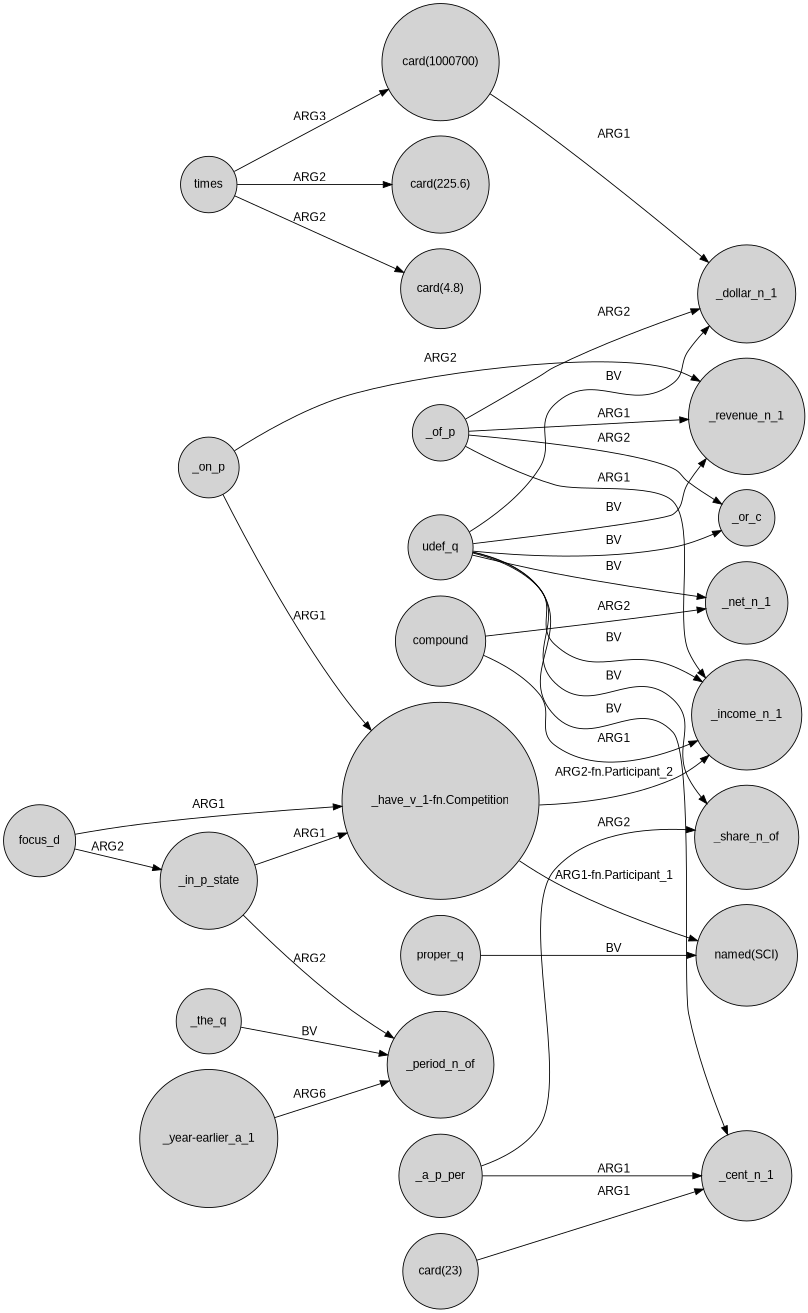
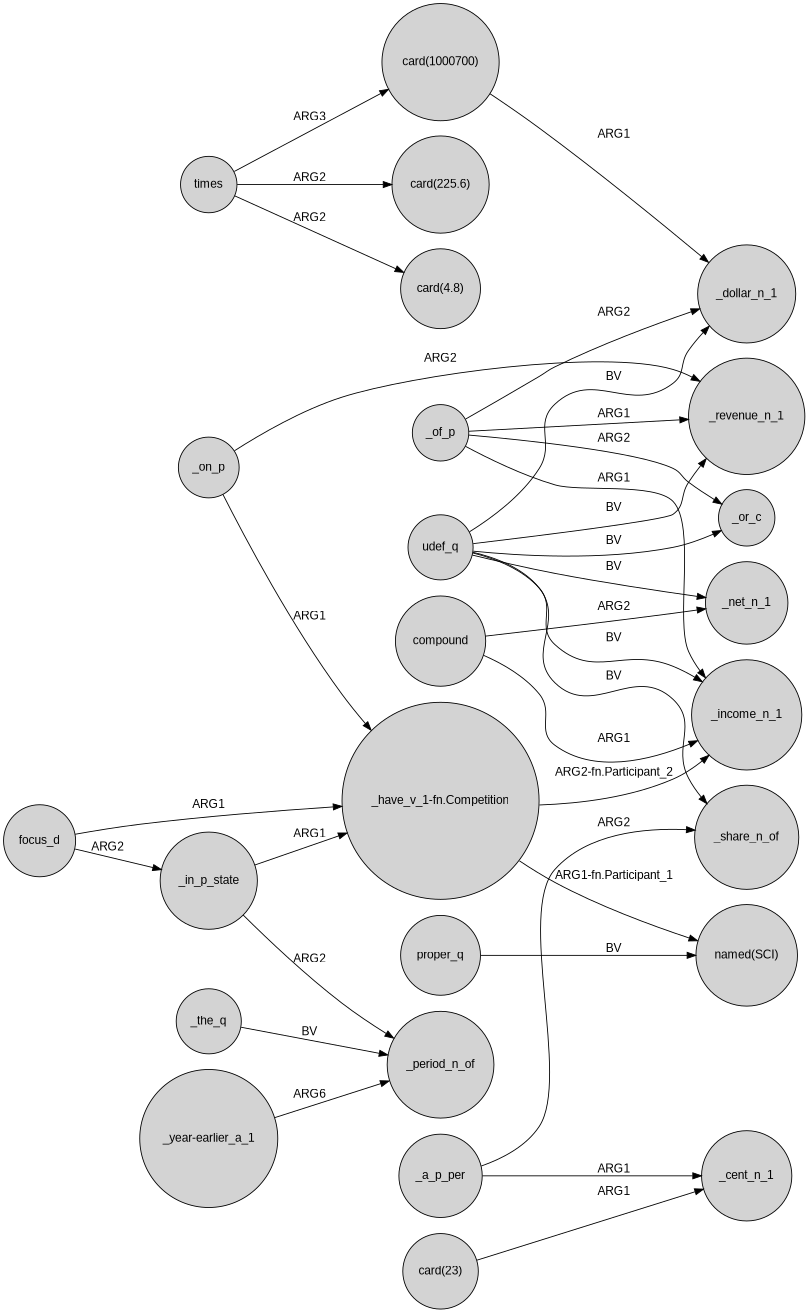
edge "udef_q" -> "_cent_n_1": removed, label "BV"
